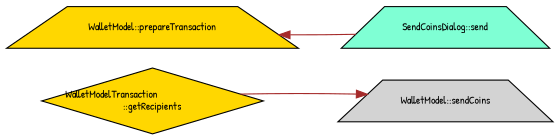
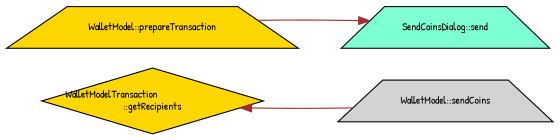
edge "SendCoinsDialog::send" -> "WalletModel::prepareTransaction": reversed
edge "WalletModelTransaction ::getRecipients" -> "WalletModel::sendCoins": reversed
